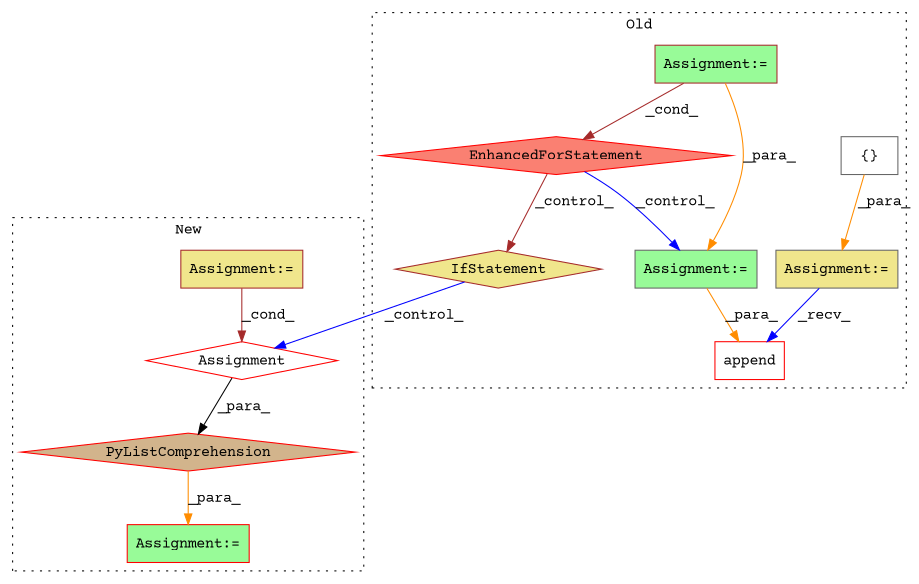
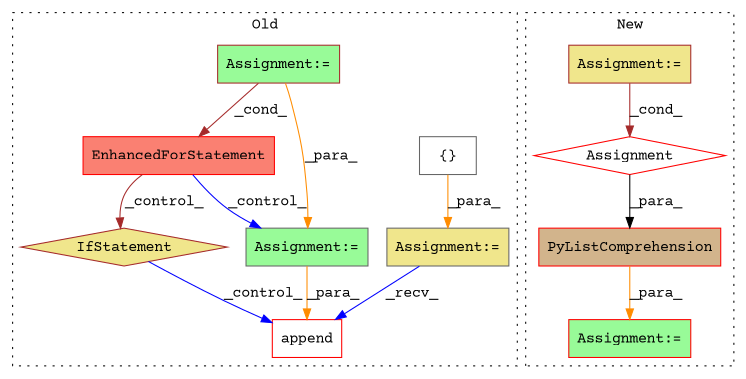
node "EnhancedForStatement": shape diamond -> box
edge "IfStatement" -> "Assignment": now "IfStatement" -> "append"
node "PyListComprehension": shape diamond -> box
